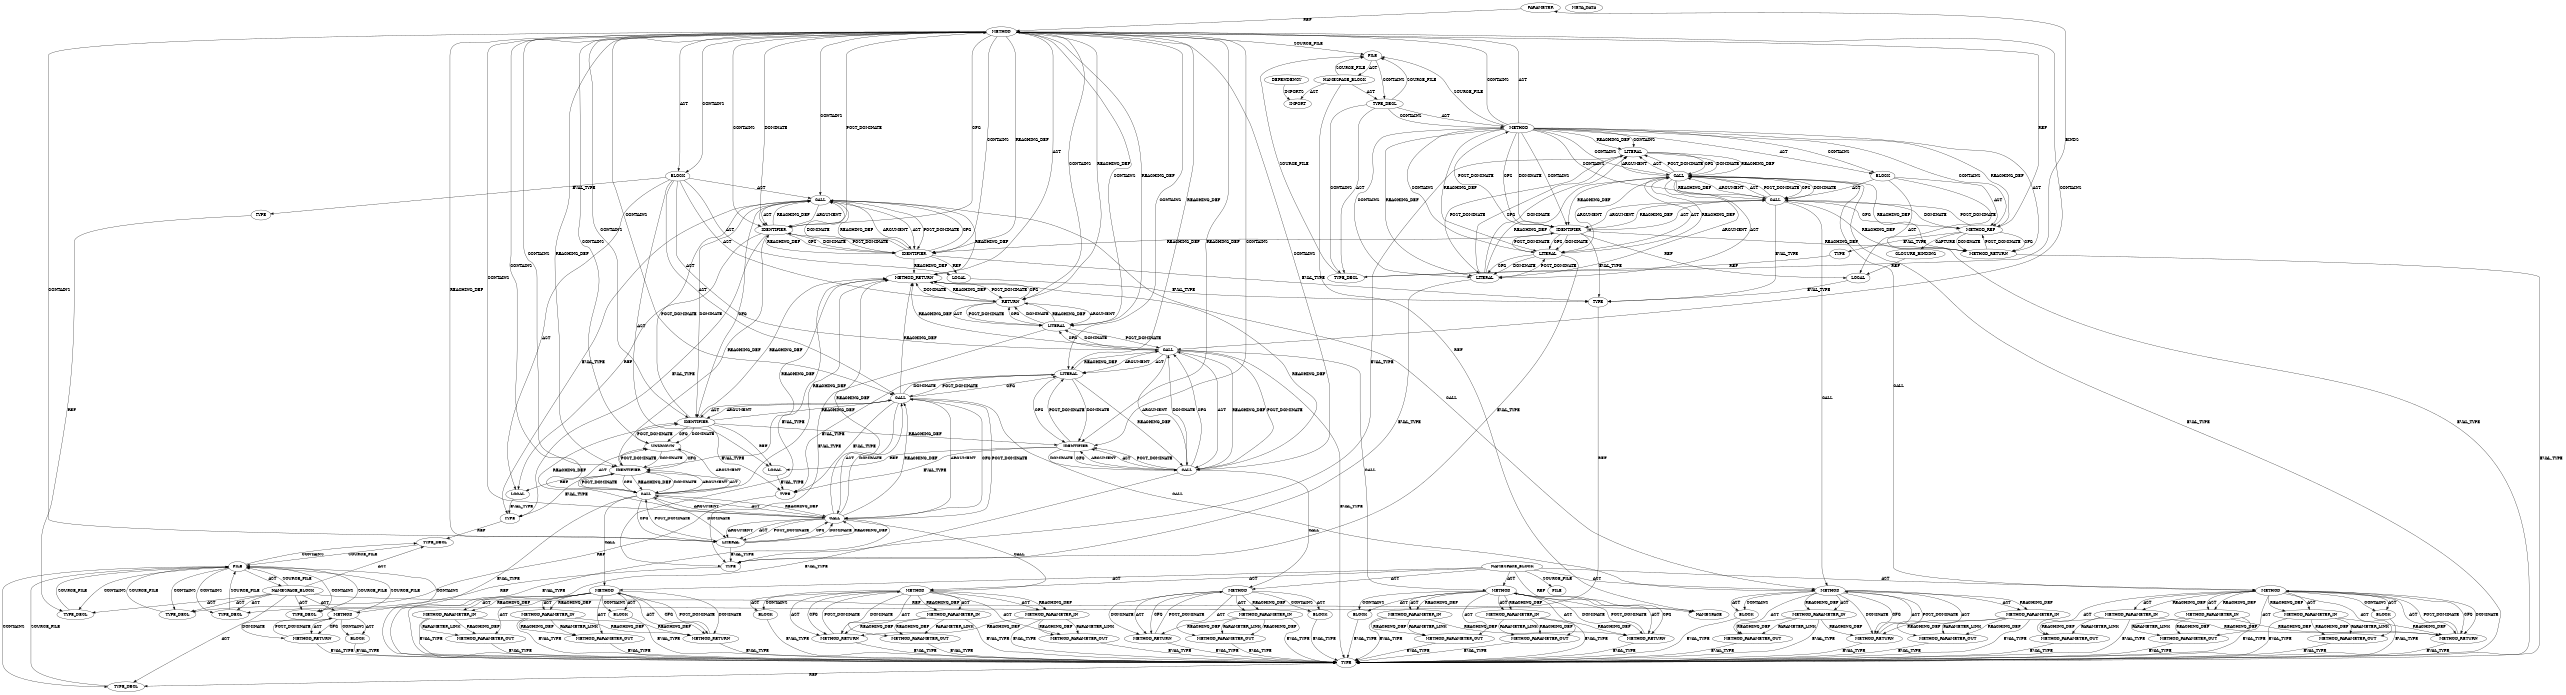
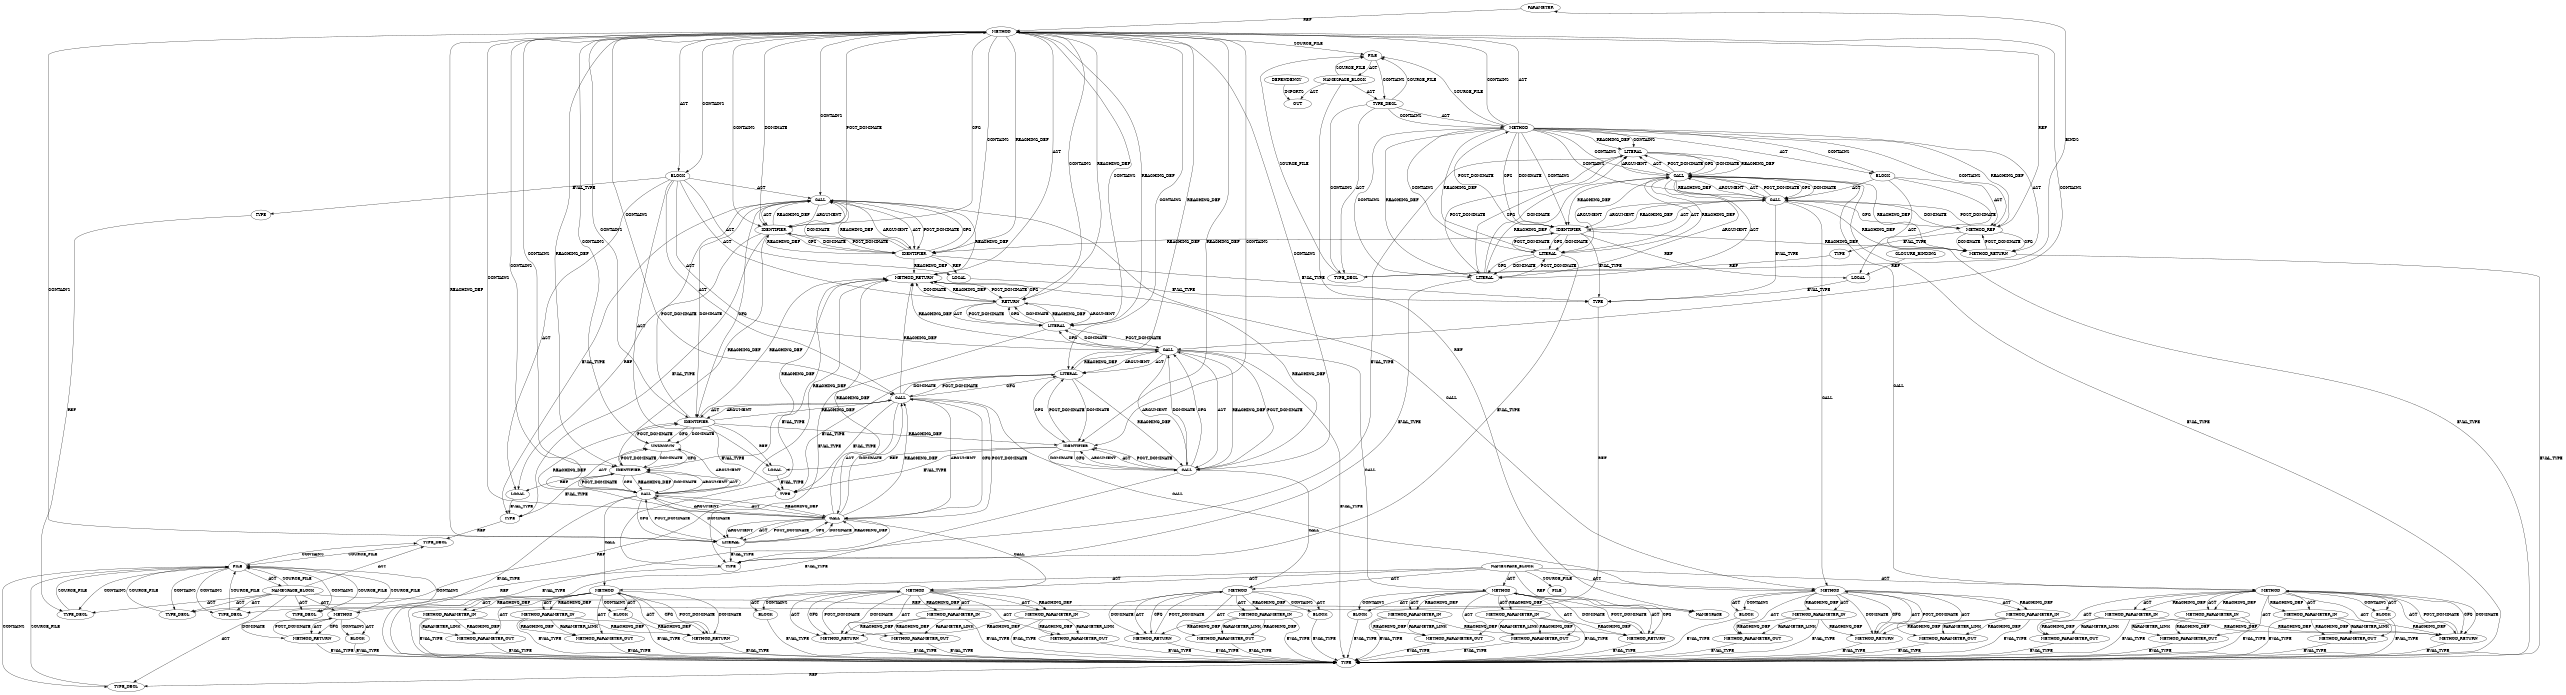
node "META_DATA": removed
node "IMPORT": label "IMPORT" -> "OUT"
edge "METHOD_REF" -> "CLOSURE_BINDING": removed, label "CAPTURE"
